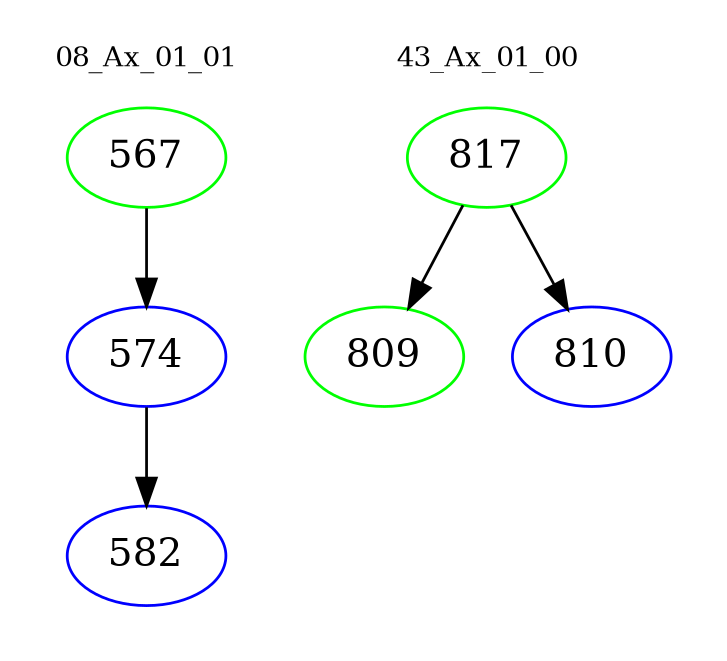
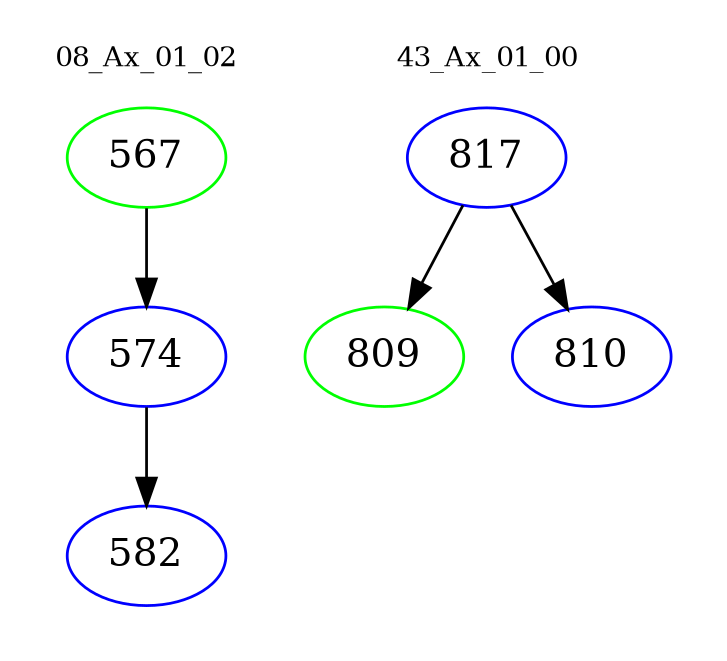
cluster "08_Ax_01_01": label "08_Ax_01_01" -> "08_Ax_01_02"
node "817": color green -> blue
